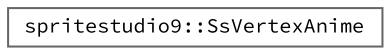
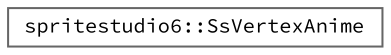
node "spritestudio9::SsVertexAnime": label "spritestudio9::SsVertexAnime" -> "spritestudio6::SsVertexAnime"
